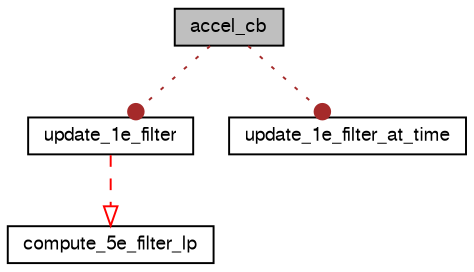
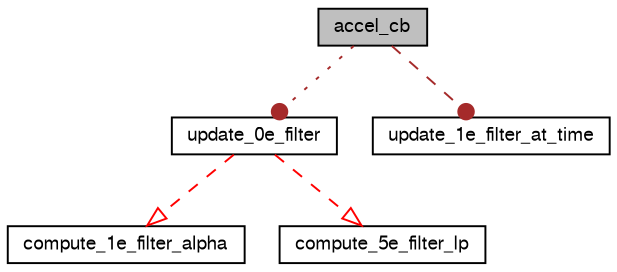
edge "accel_cb" -> "update_1e_filter_at_time": style dotted -> dashed
node "update_1e_filter": label "update_1e_filter" -> "update_0e_filter"
node "compute_1e_filter_alpha": added
